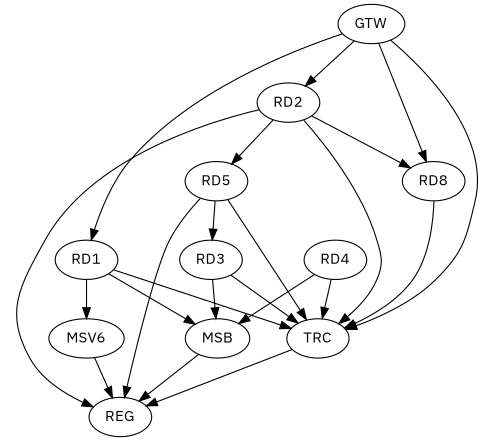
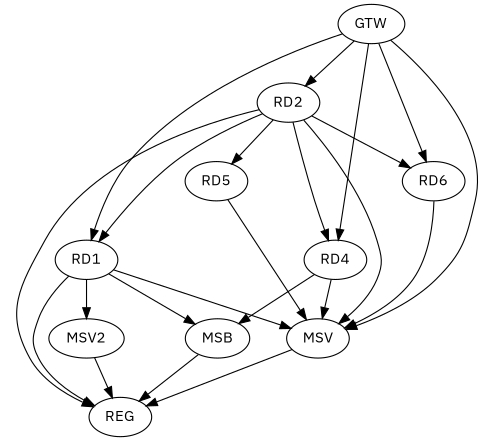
edge "GTW" -> "RD4": added
edge "RD2" -> "RD1": added
edge "RD2" -> "RD4": added
node "RD8": label "RD8" -> "RD6"
node "RD3": removed
edge "RD5" -> "REG": now "RD1" -> "REG"
node "MSV6": label "MSV6" -> "MSV2"
node "TRC": label "TRC" -> "MSV"
